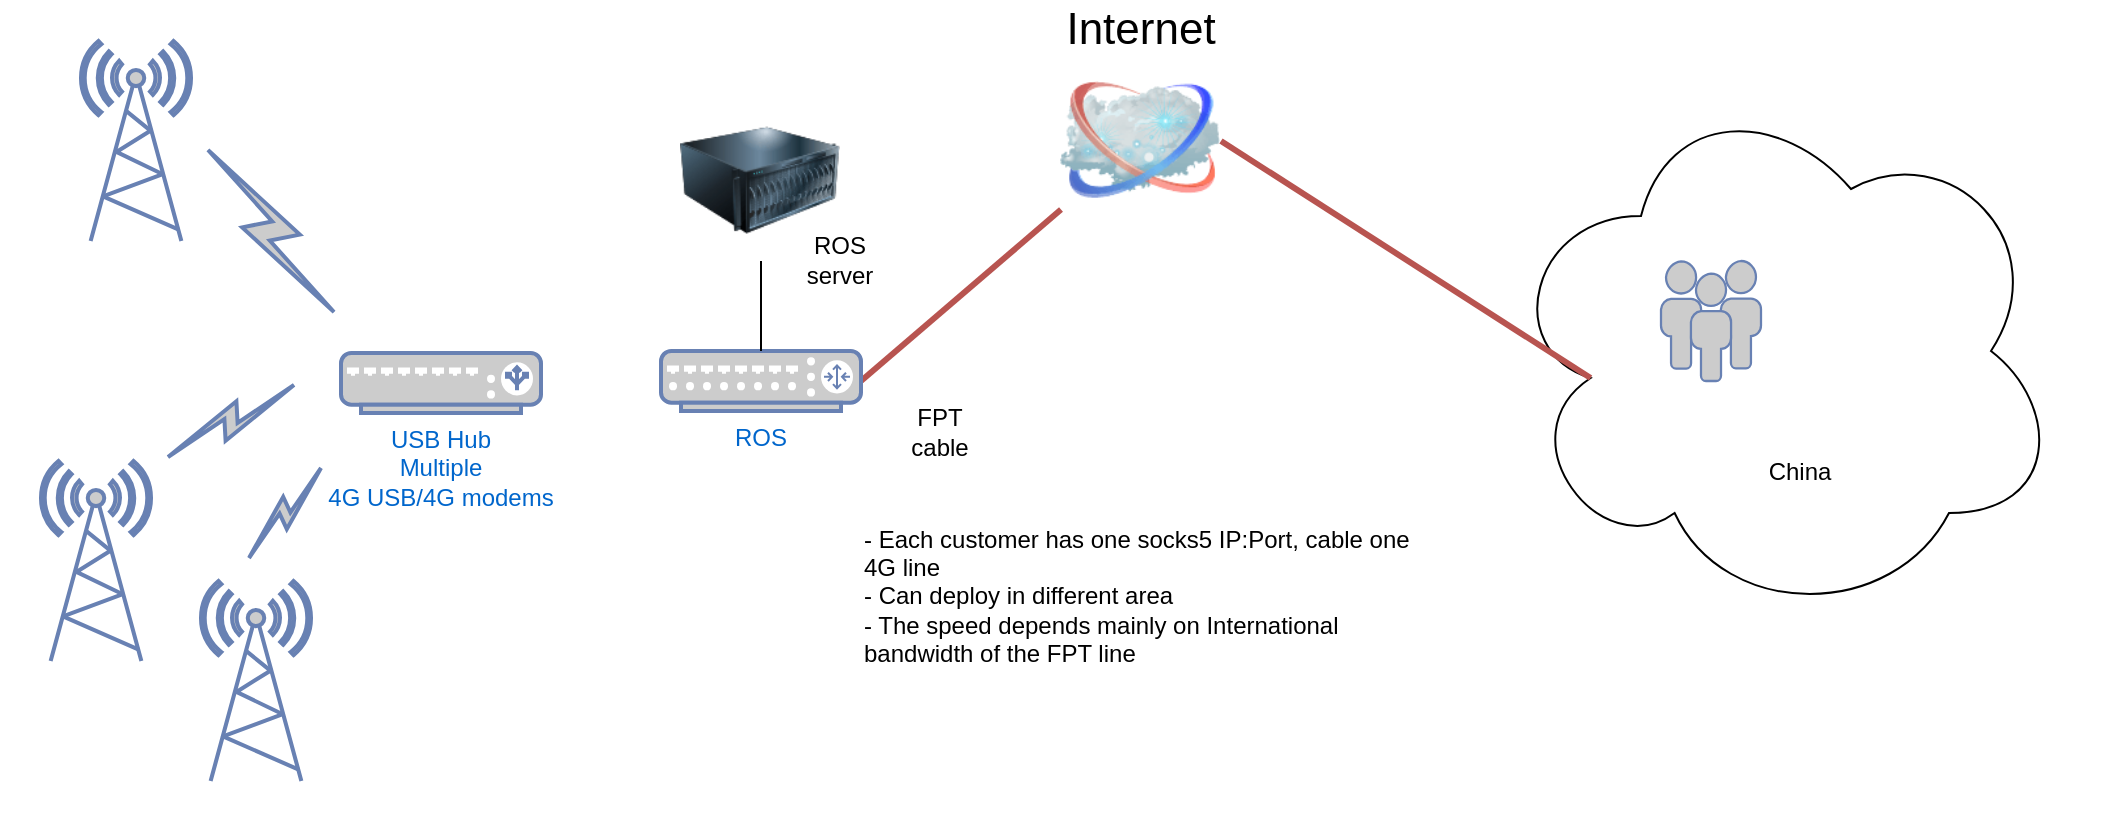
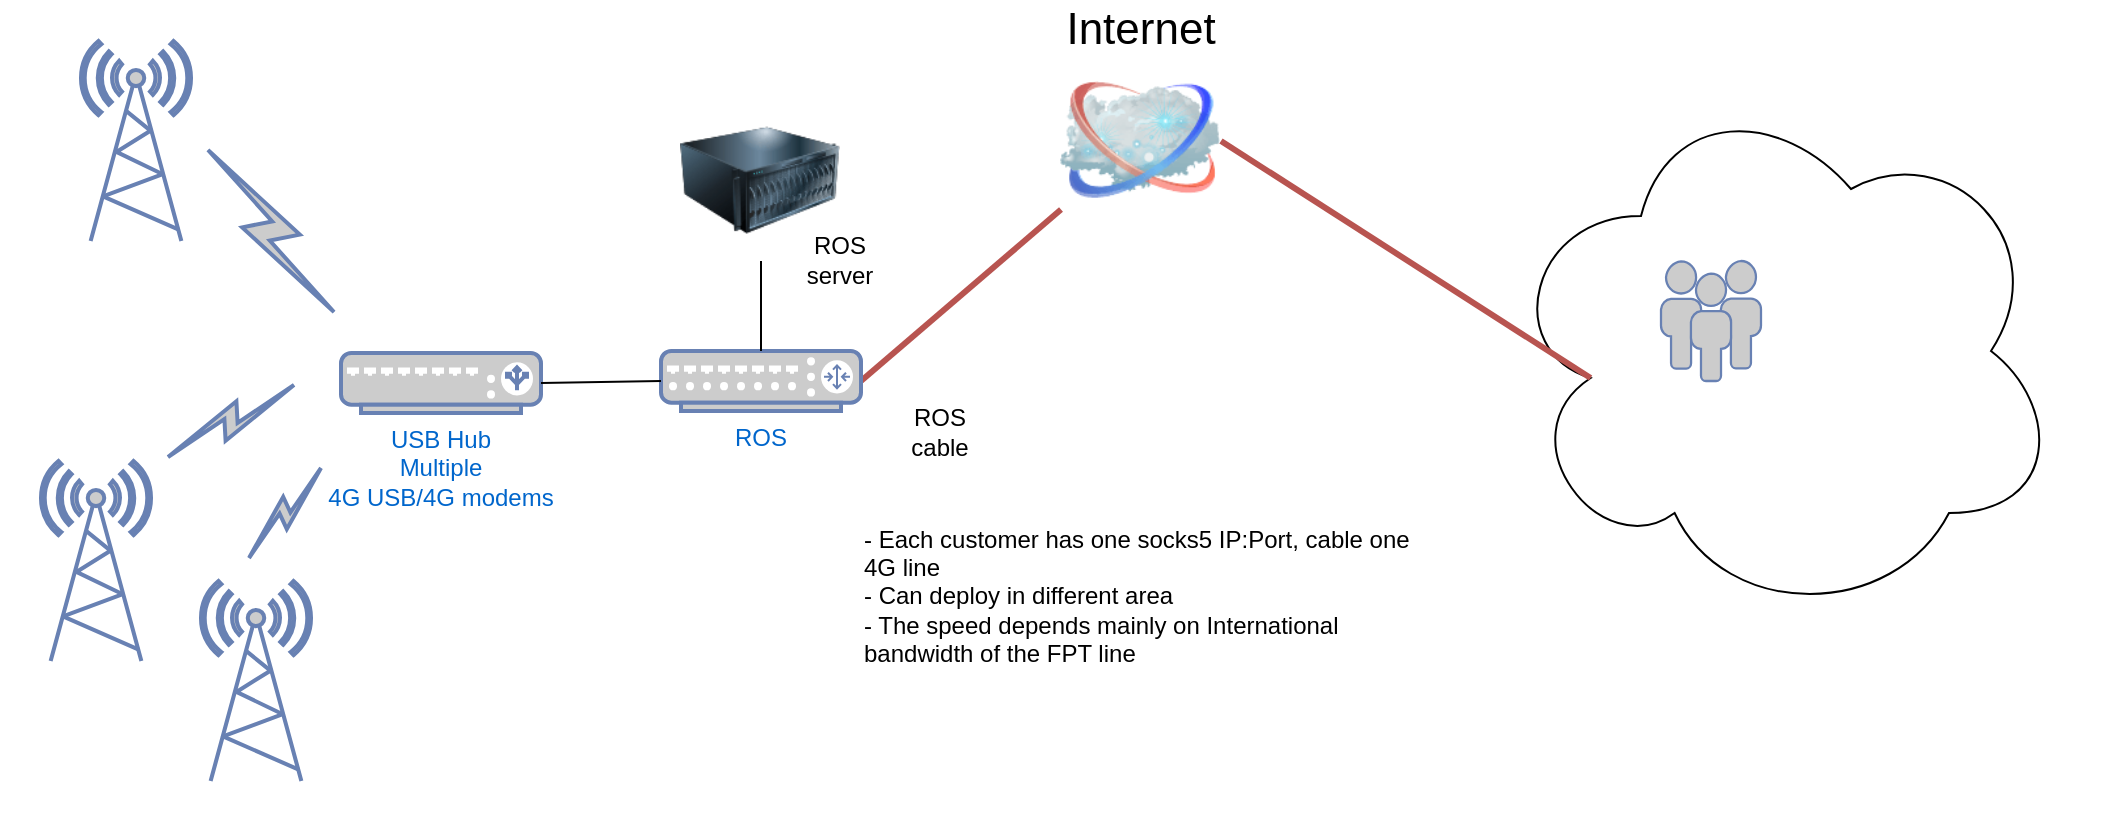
edge "ROS" -- "USB Hub Multiple 4G USB/4G modems": added
node "FPT cable": label "FPT cable" -> "ROS cable"
node "China": removed
